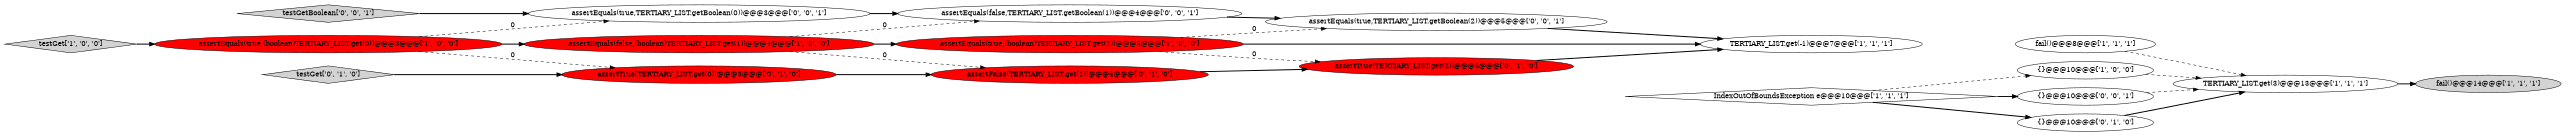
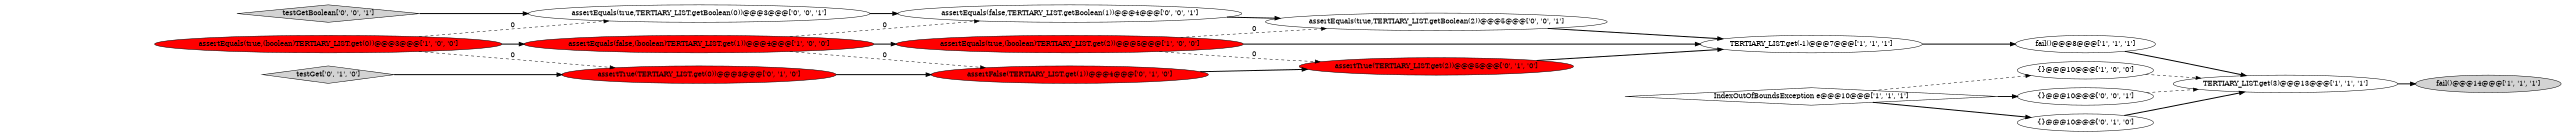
node "testGet['1', '0', '0']": removed
edge "TERTIARY_LIST.get(-1)@@@7@@@['1', '1', '1']" -> "fail()@@@8@@@['1', '1', '1']": added
edge "fail()@@@8@@@['1', '1', '1']" -> "TERTIARY_LIST.get(3)@@@13@@@['1', '1', '1']": style dashed -> bold
